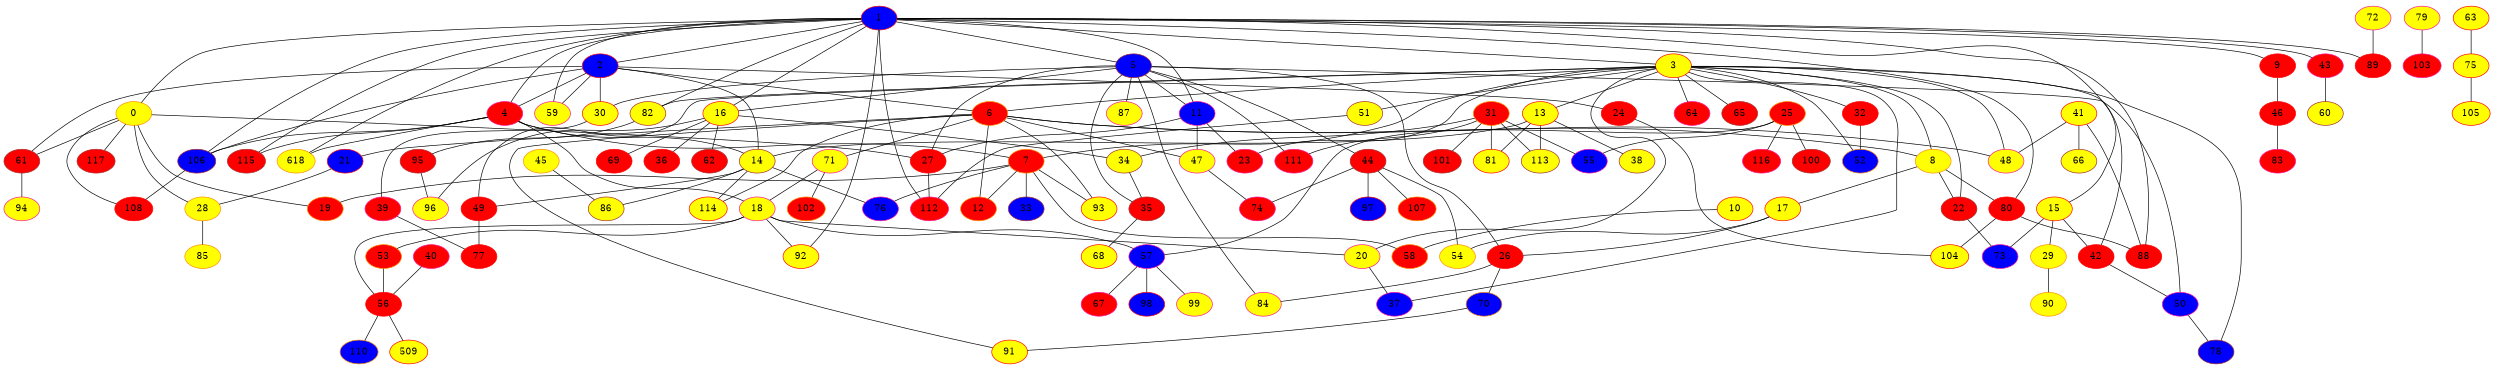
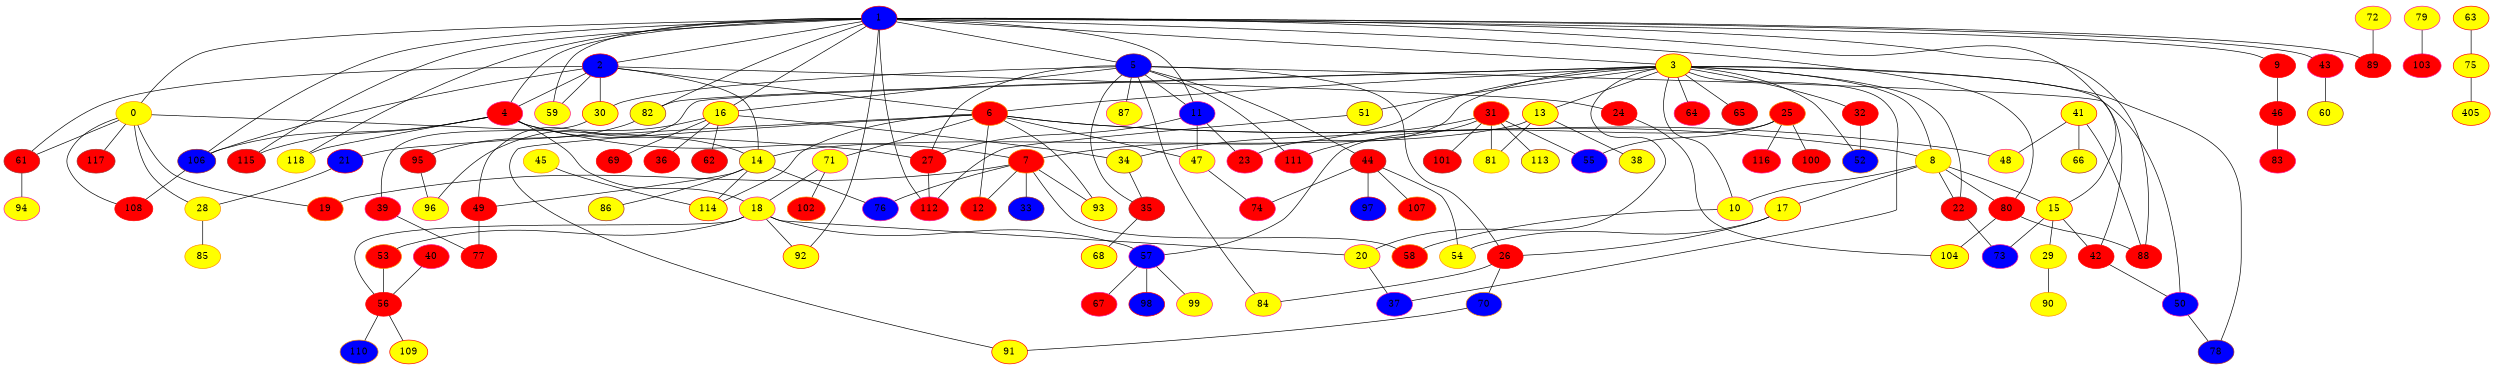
edge "3" -- "48": now "3" -- "10"
node "105": label "105" -> "405"
edge "13" -- "113": removed
node "618": label "618" -> "118"
node "81": color red -> darkorange
edge "8" -- "10": added
edge "8" -- "15": added
edge "45" -- "86": now "45" -- "114"
node "10": color red -> deeppink
node "509": label "509" -> "109"
